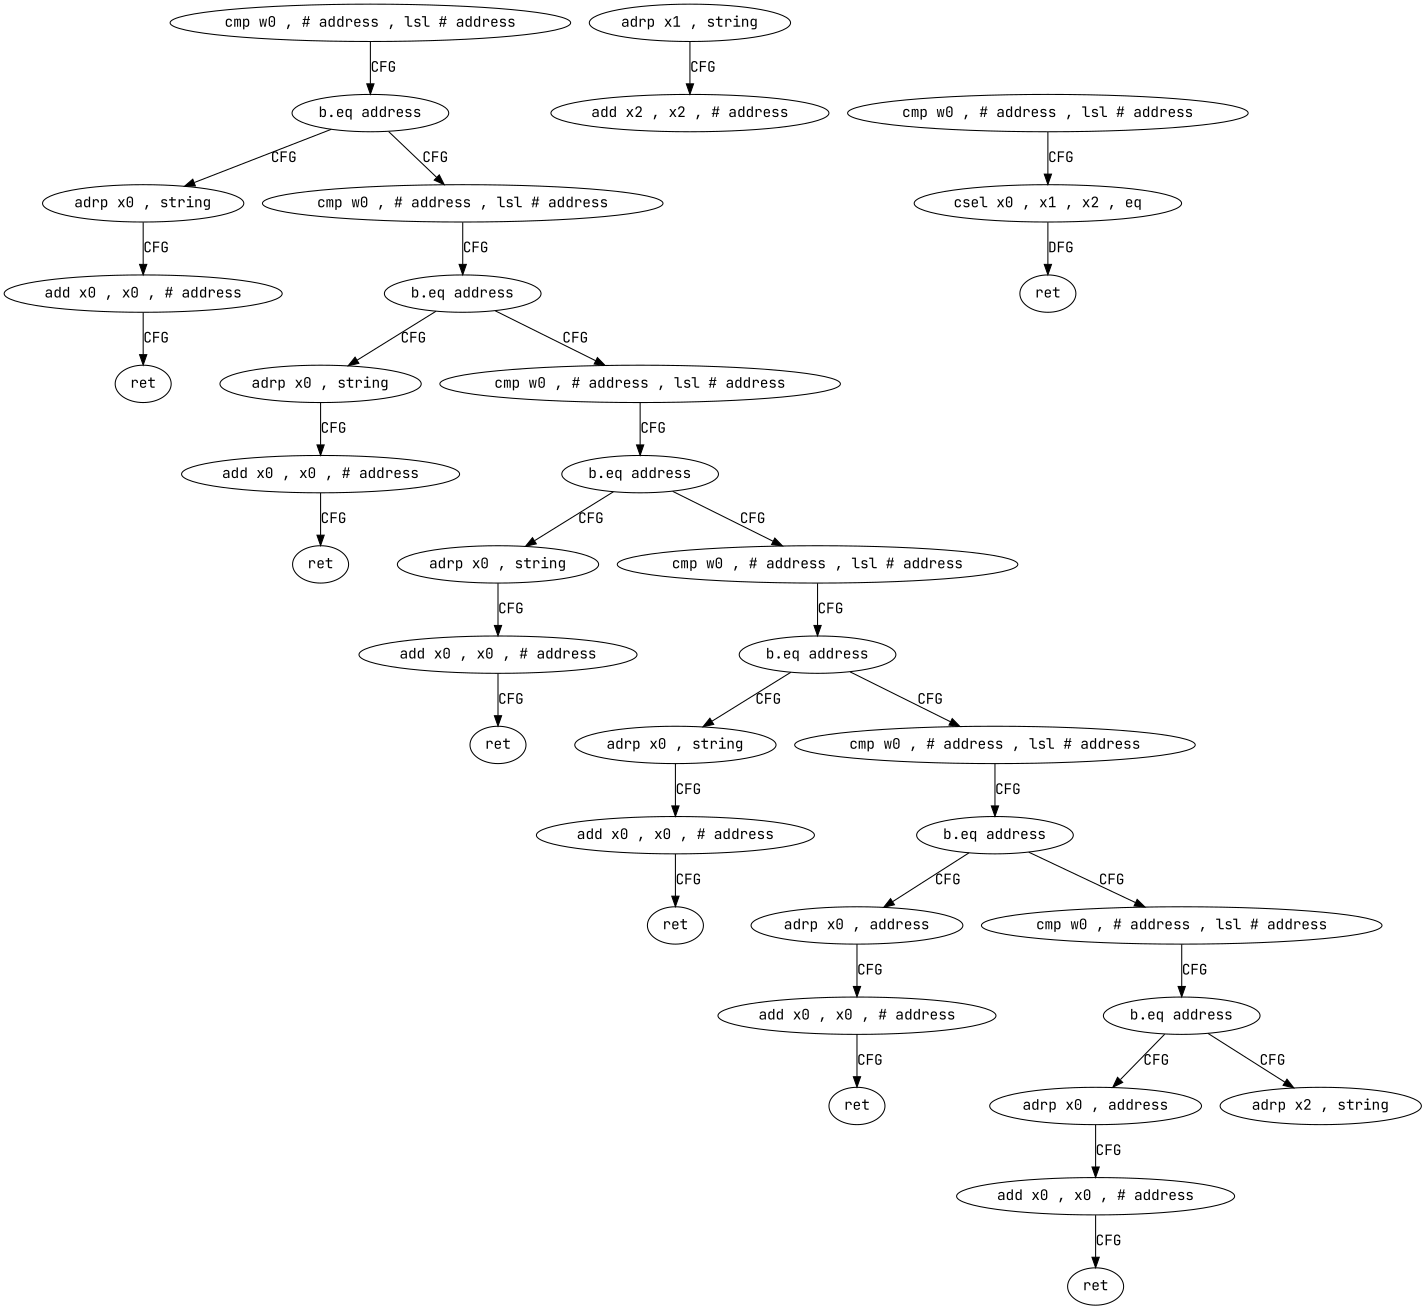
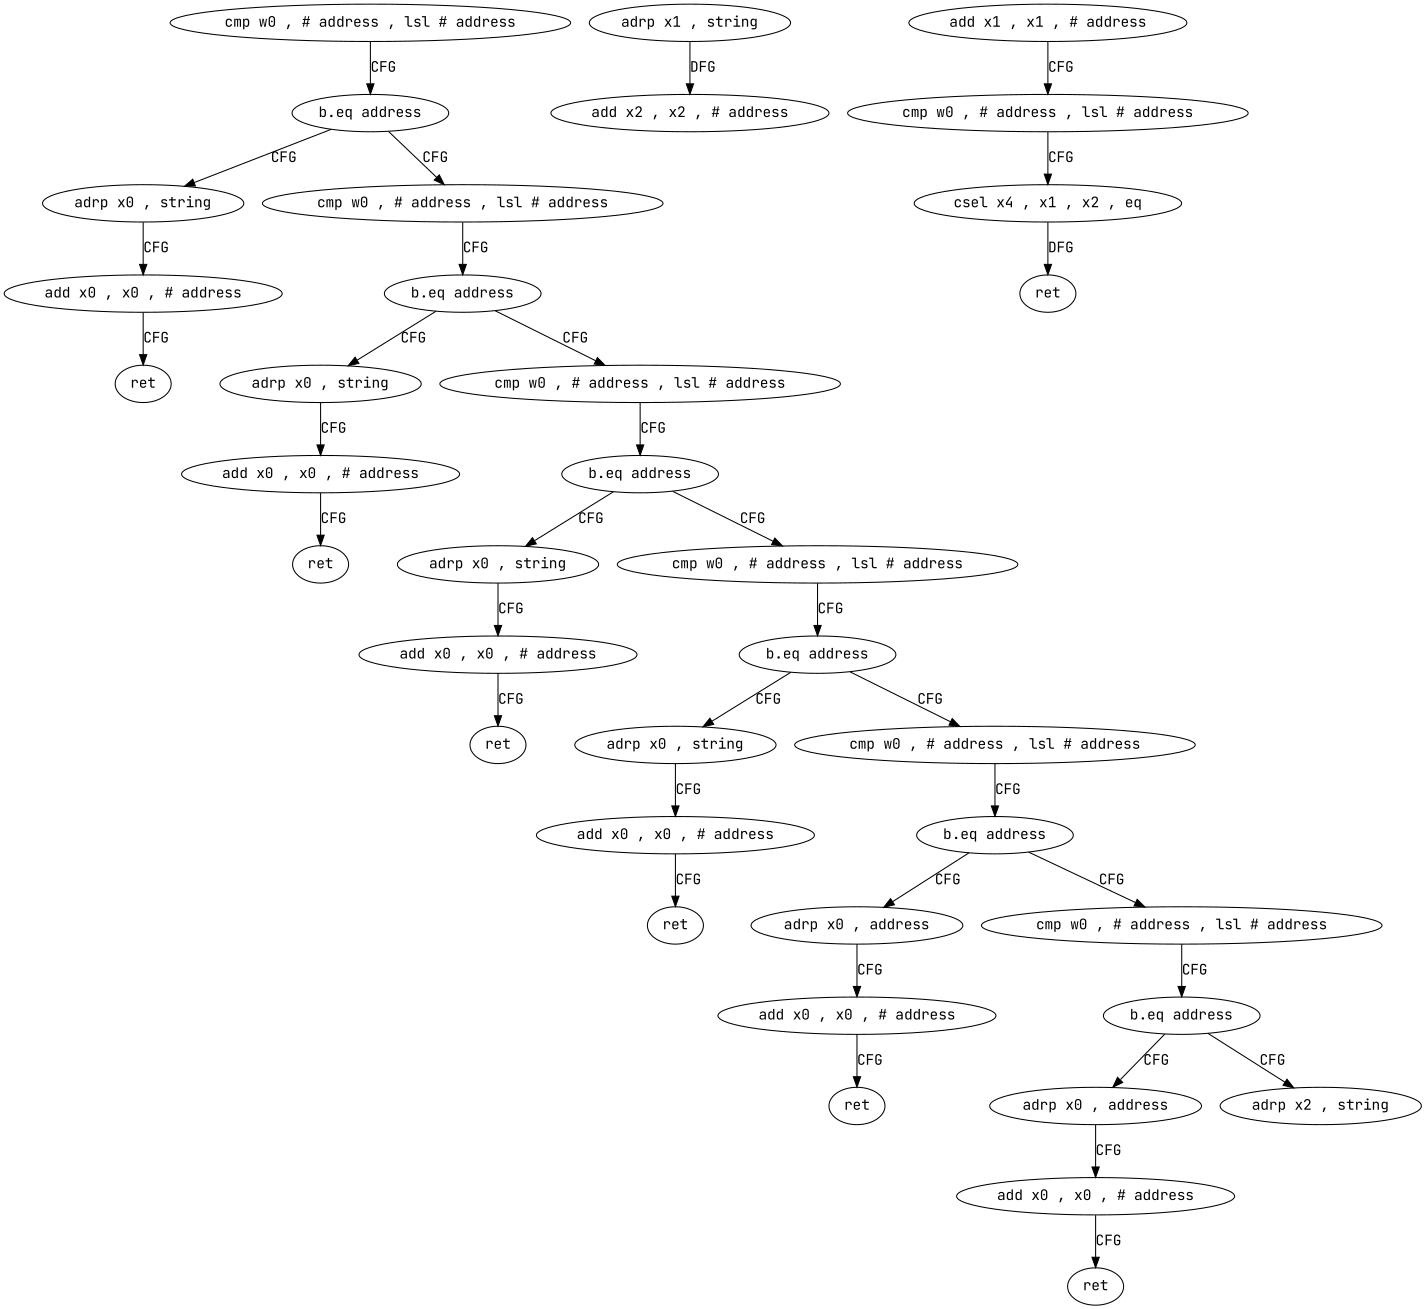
node "add x1 , x1 , # address": added
edge "adrp x1 , string" -> "add x2 , x2 , # address": label "CFG" -> "DFG"
node "csel x0 , x1 , x2 , eq": label "csel x0 , x1 , x2 , eq" -> "csel x4 , x1 , x2 , eq"
